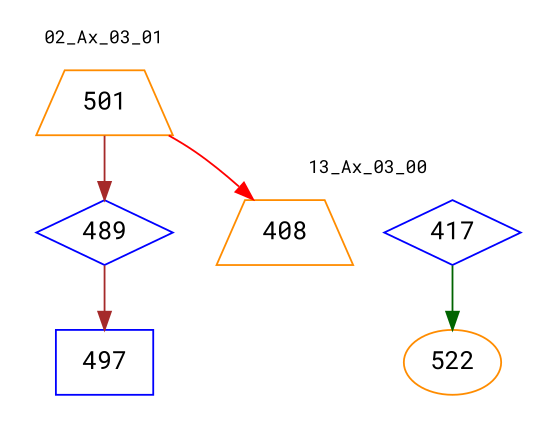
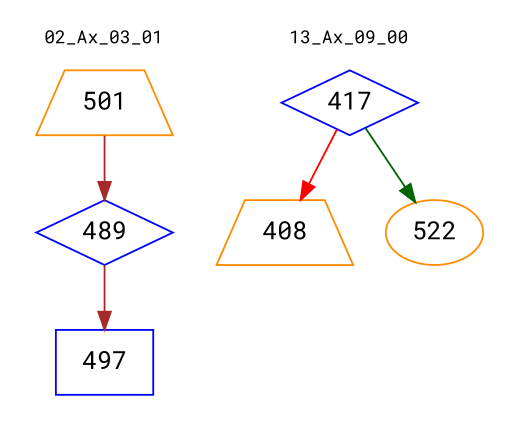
edge "501" -> "408": now "417" -> "408"
cluster "13_Ax_03_00": label "13_Ax_03_00" -> "13_Ax_09_00"
